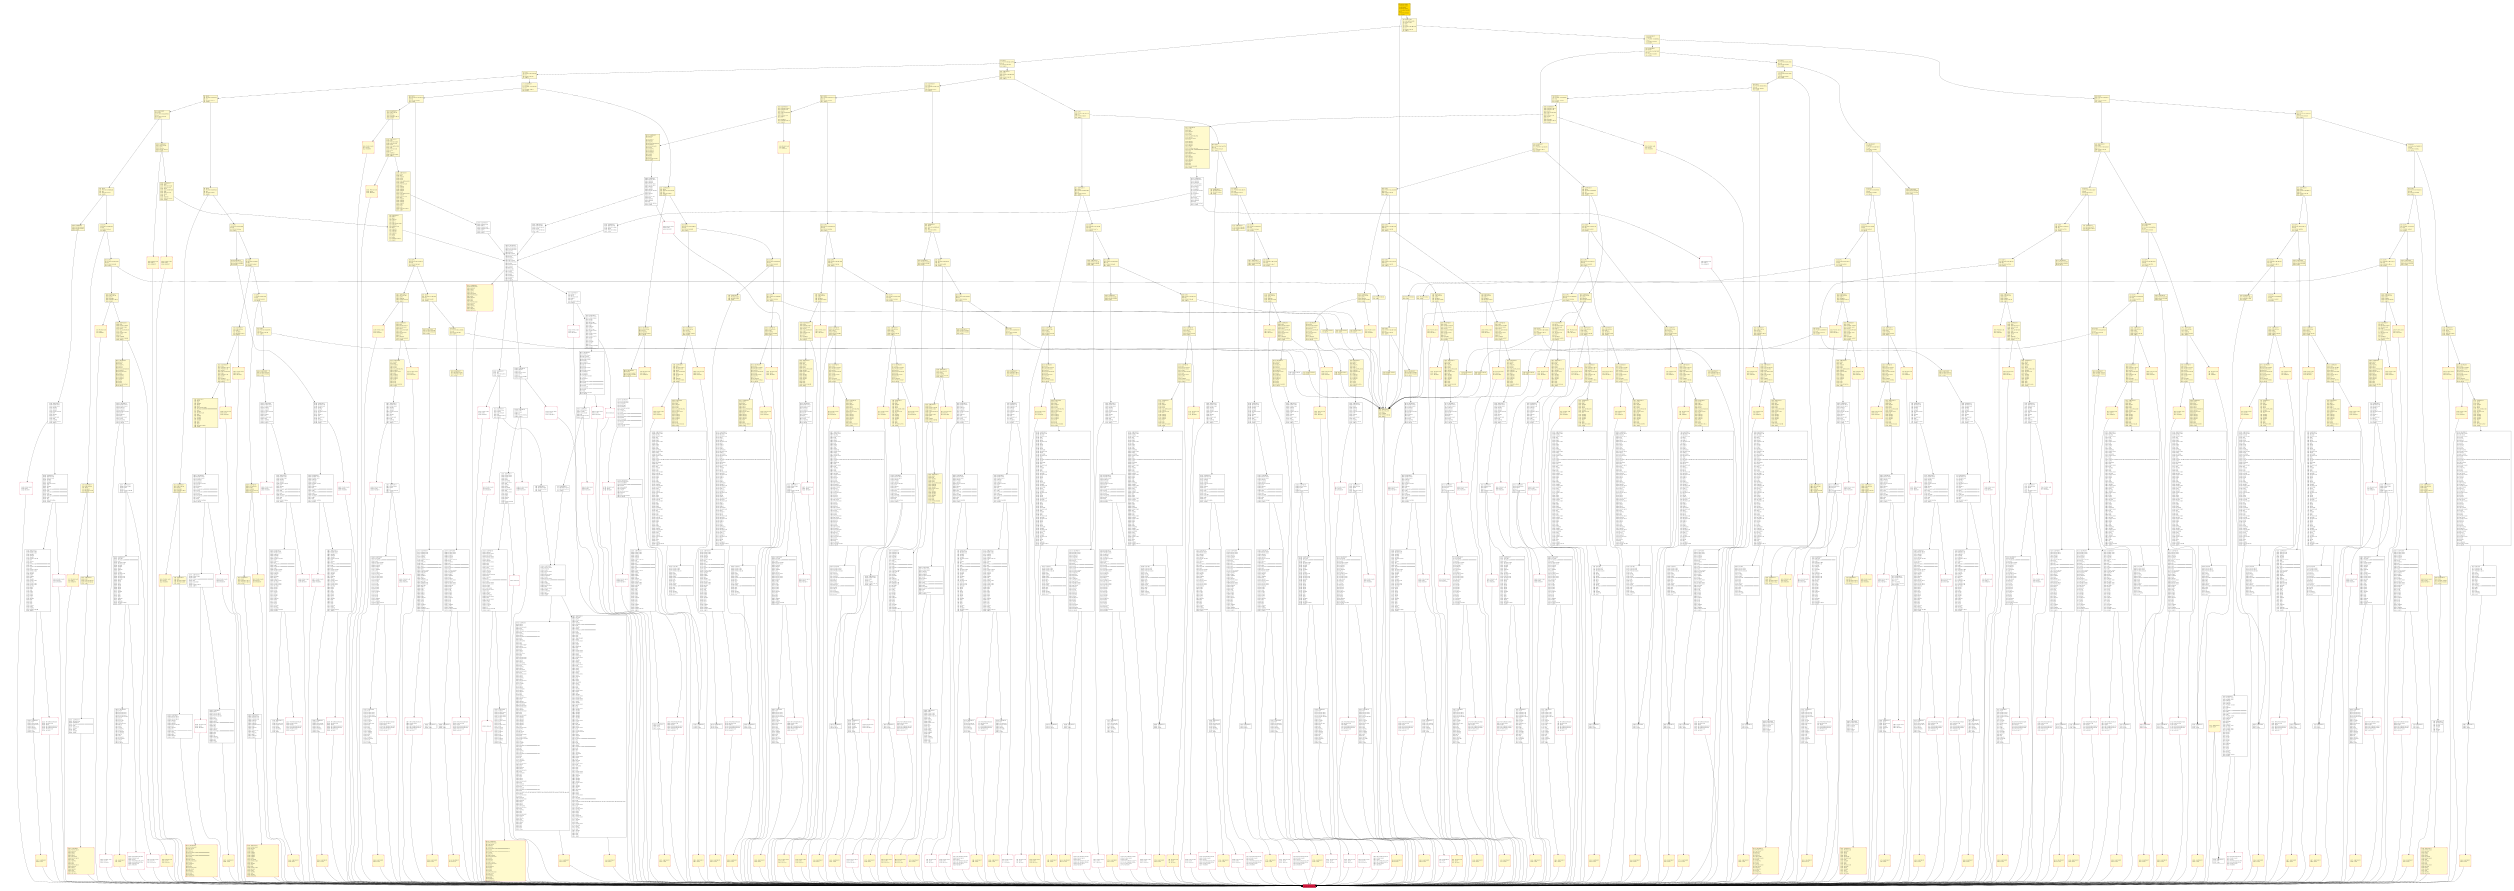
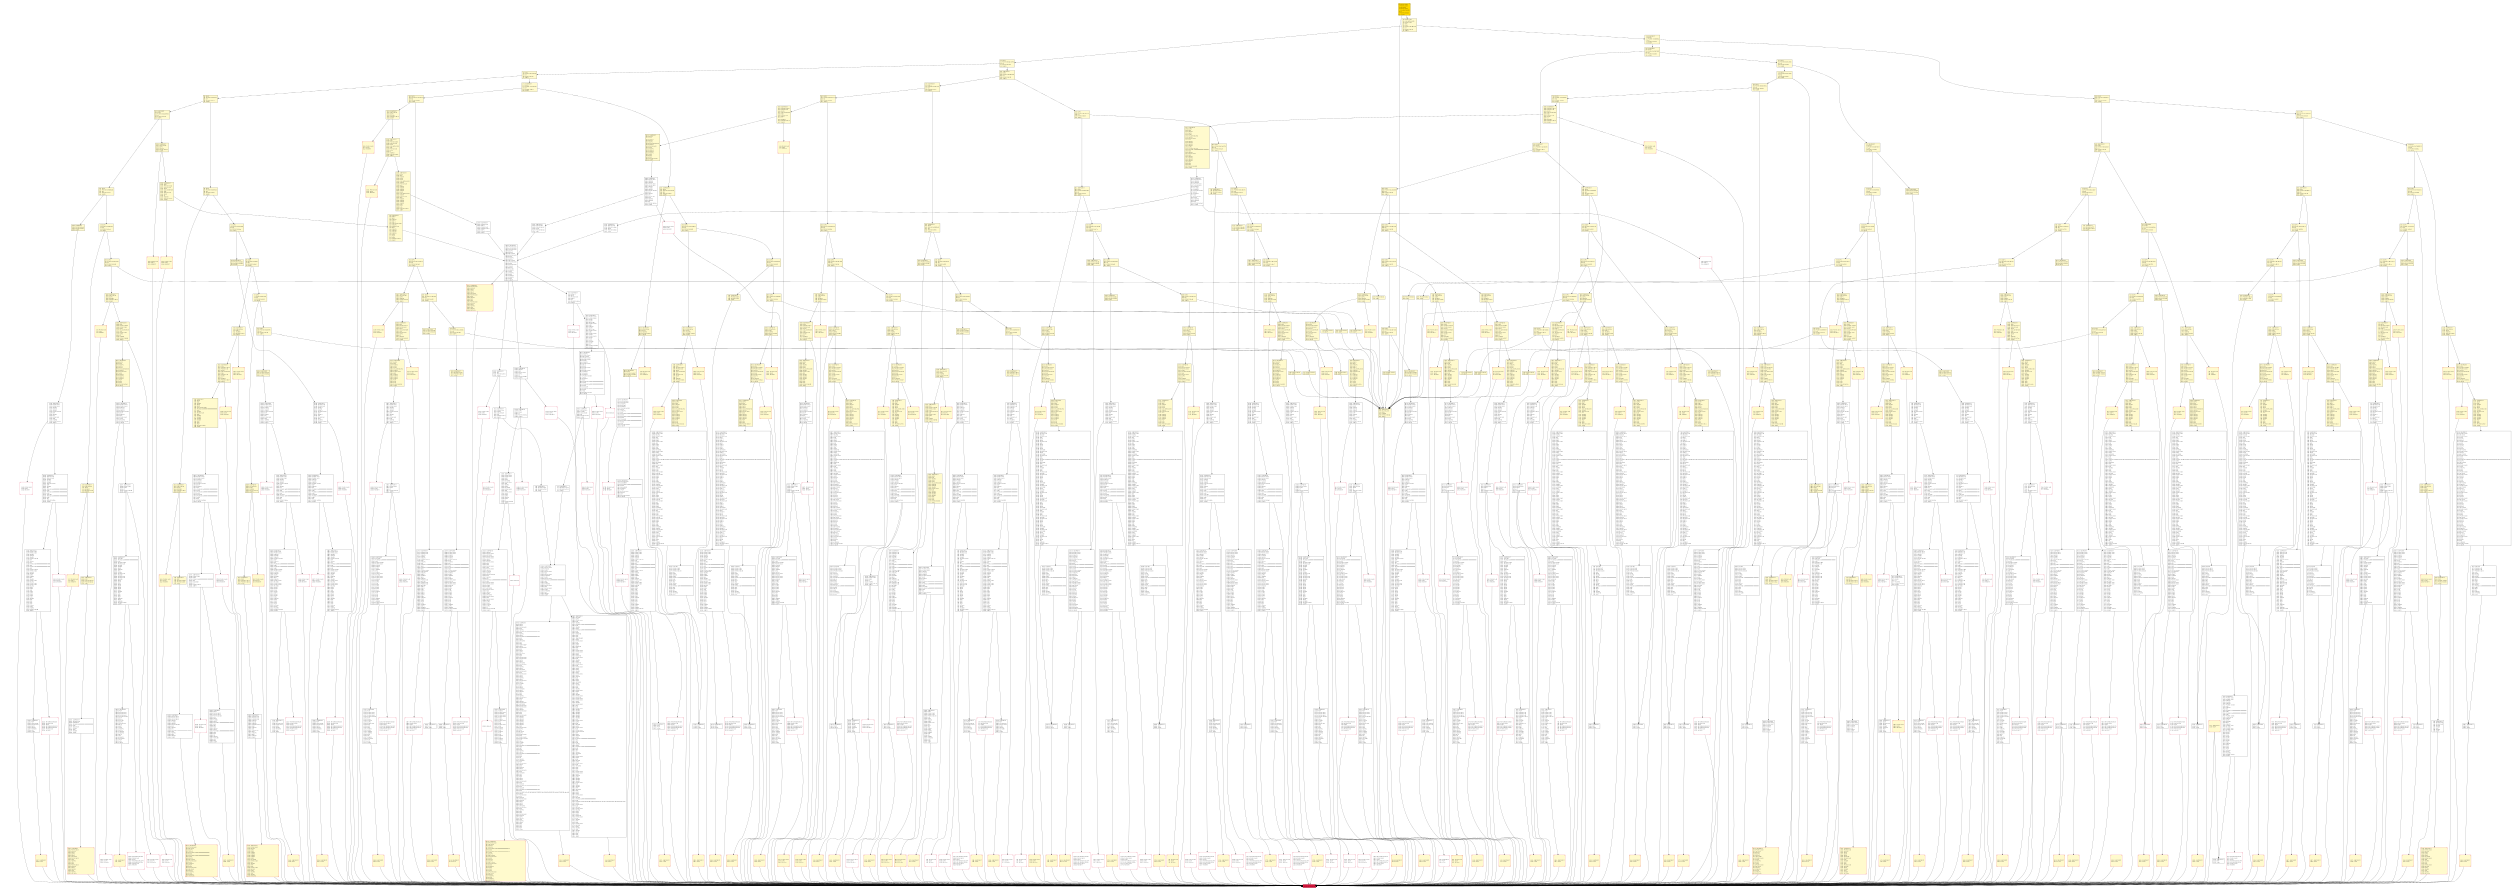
node "118: PUSH2 0x03ce 121: JUMP": fillcolor white -> lemonchiffon
node "5382: PUSH1 0x00 5384: DUP1 5385: REVERT": fillcolor white -> lemonchiffon
node "7029: JUMPDEST 7030: POP 7031: JUMP": removed
node "3383: PUSH1 0x00 3385: DUP1 3386: REVERT": fillcolor lemonchiffon -> white
